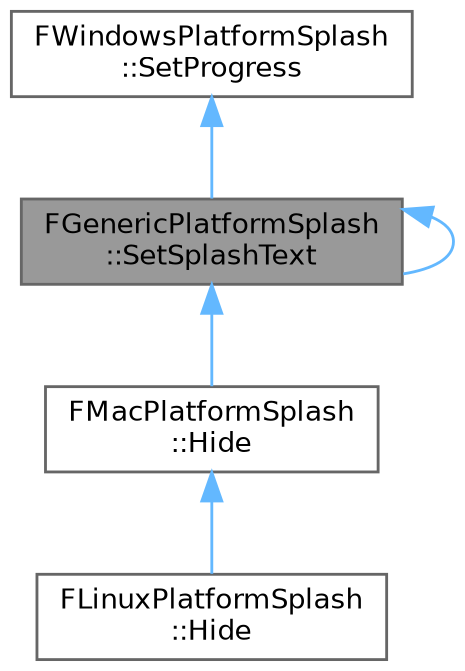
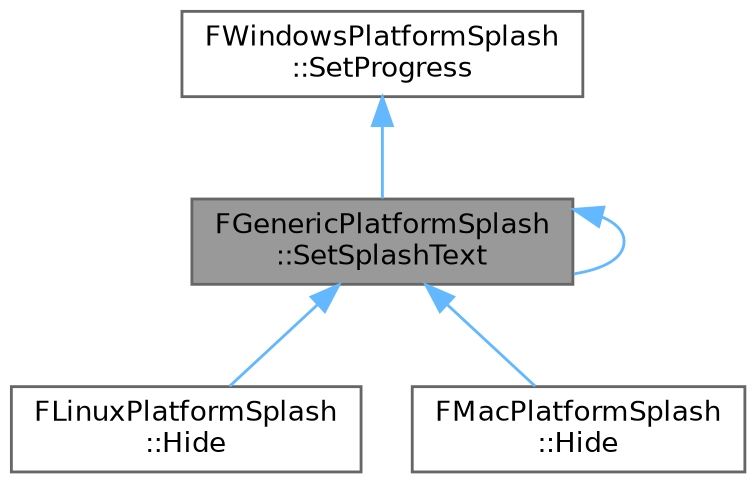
edge "FLinuxPlatformSplash ::Hide" -> "FMacPlatformSplash ::Hide": now "FLinuxPlatformSplash ::Hide" -> "FGenericPlatformSplash ::SetSplashText"
